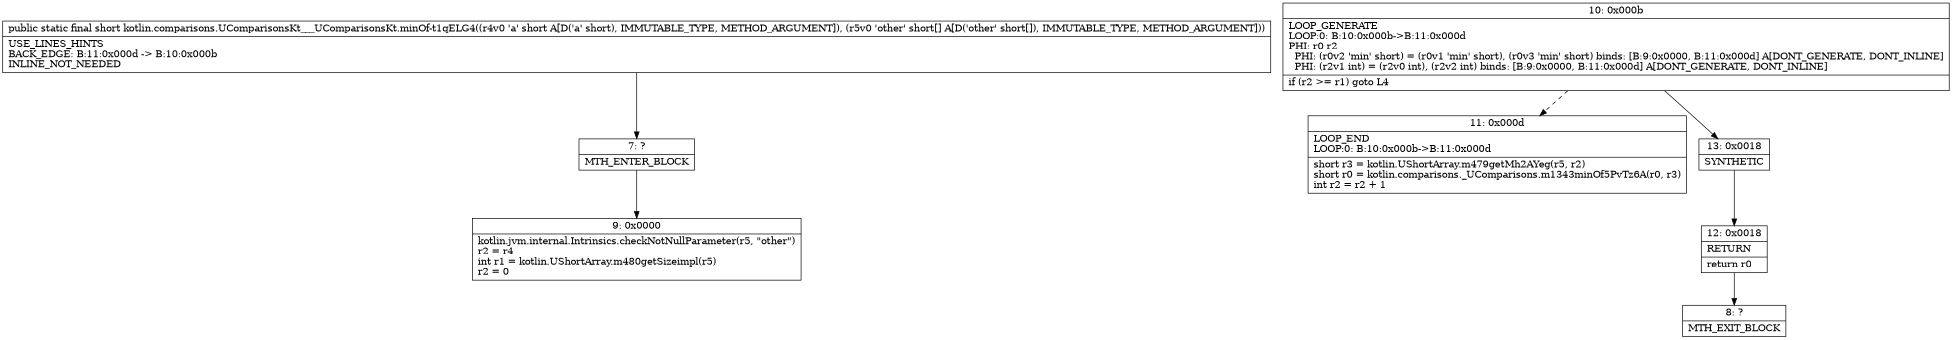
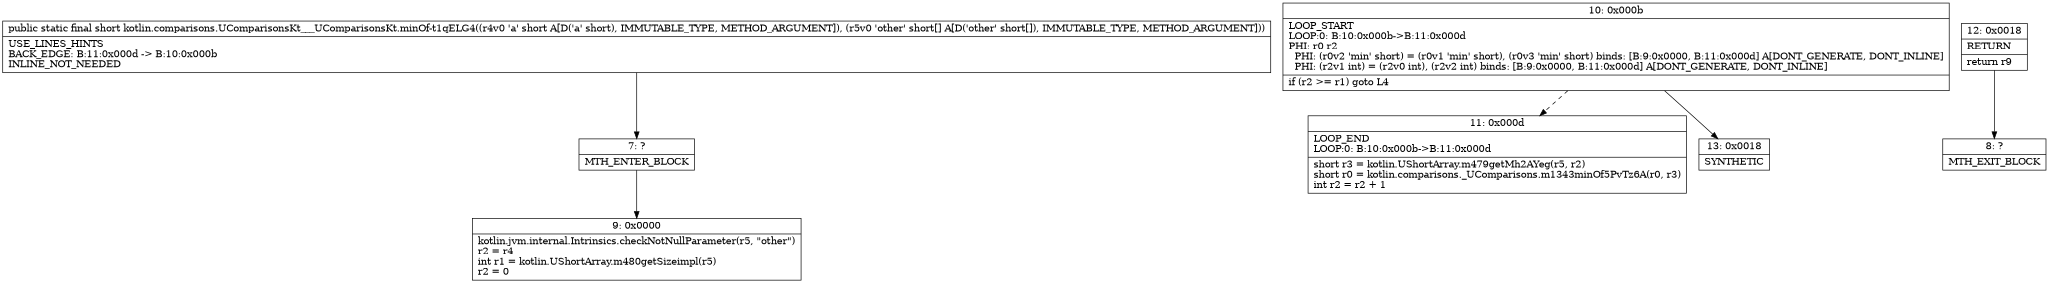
node "10: 0x000b": text "LOOP_GENERATE" -> "LOOP_START"
edge "13: 0x0018" -> "12: 0x0018": removed
node "12: 0x0018": text "return r0" -> "return r9"
